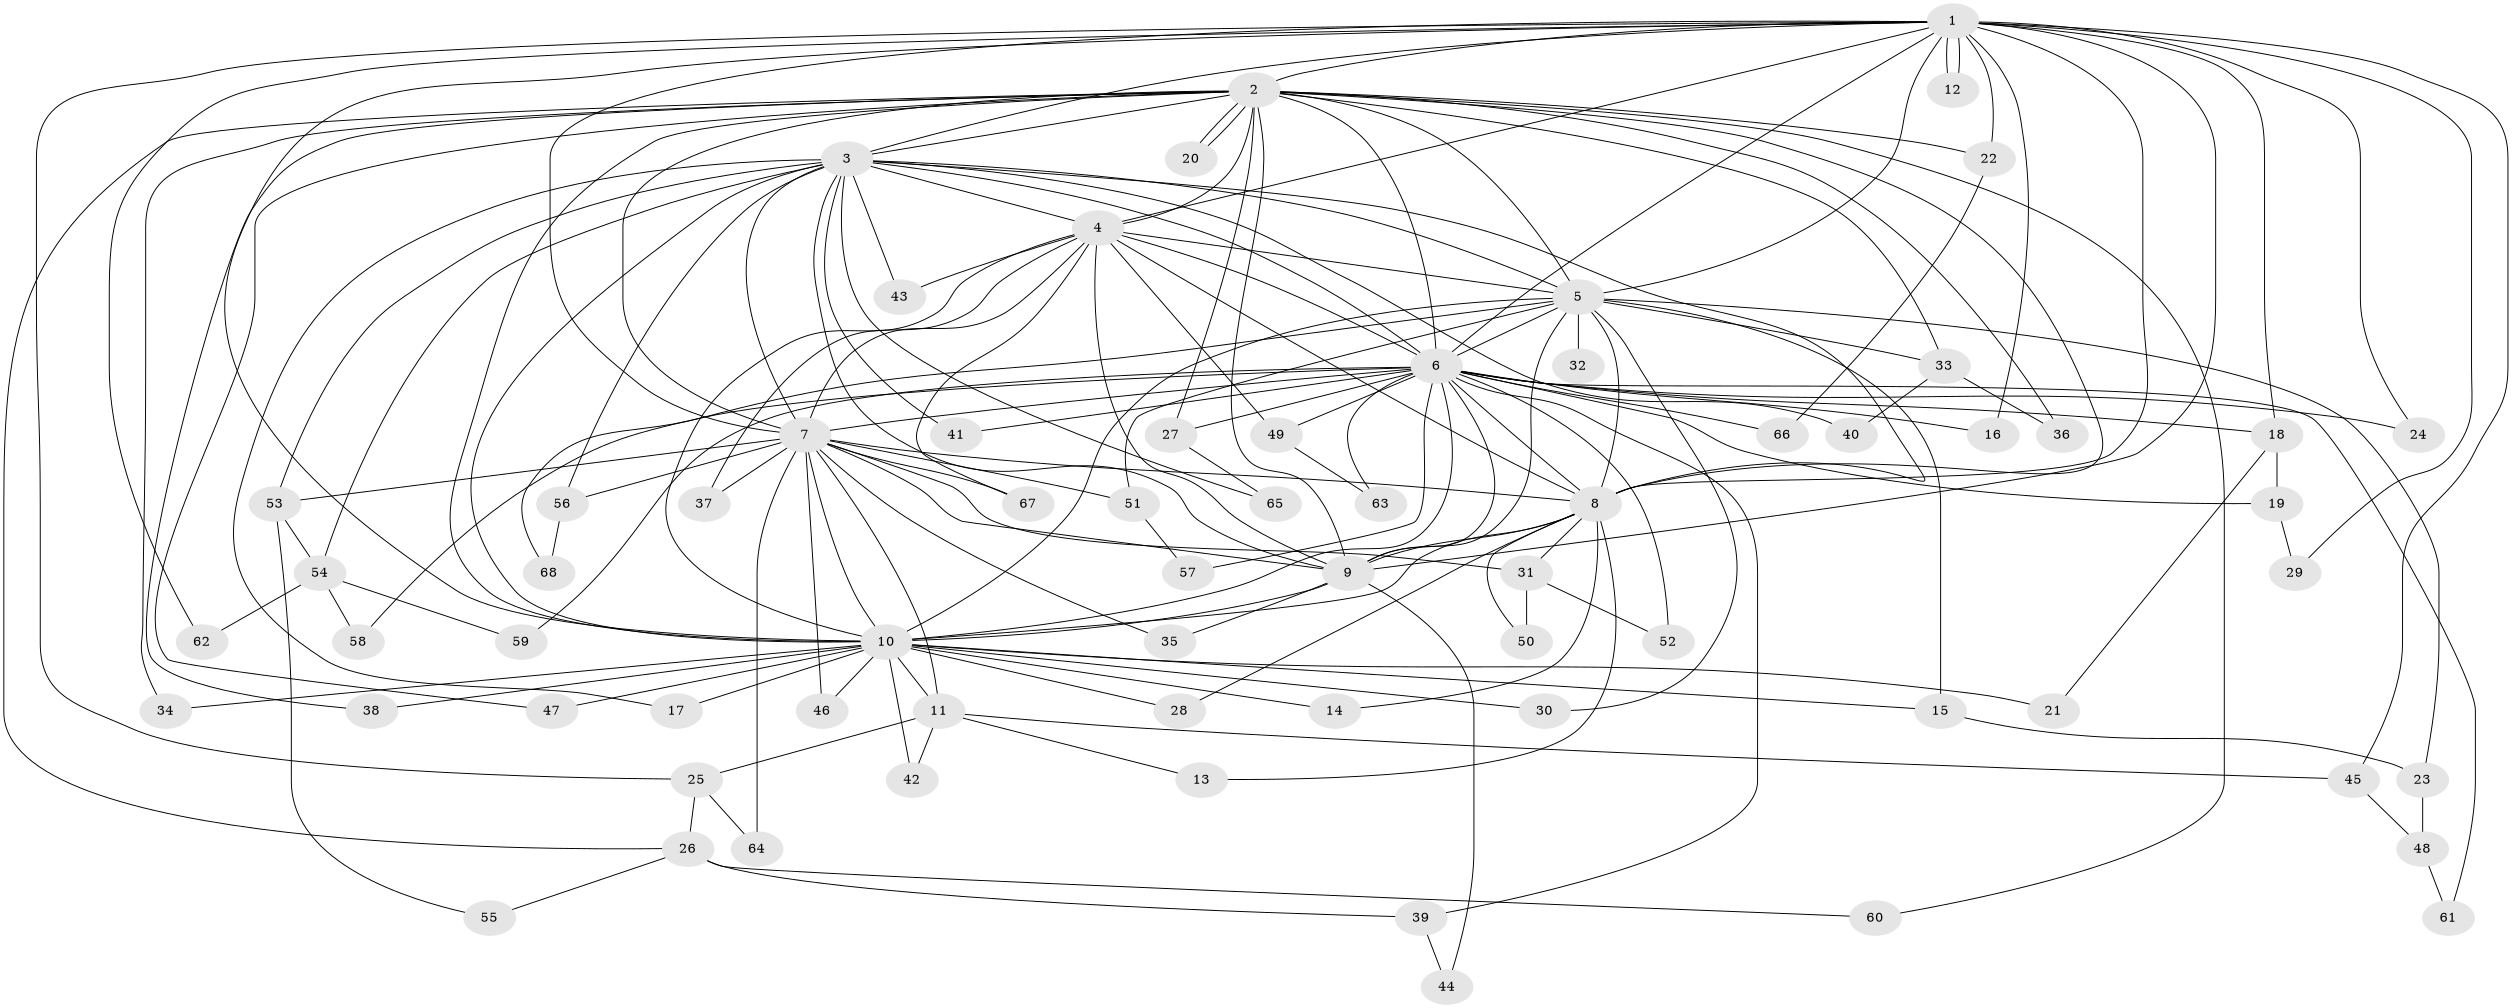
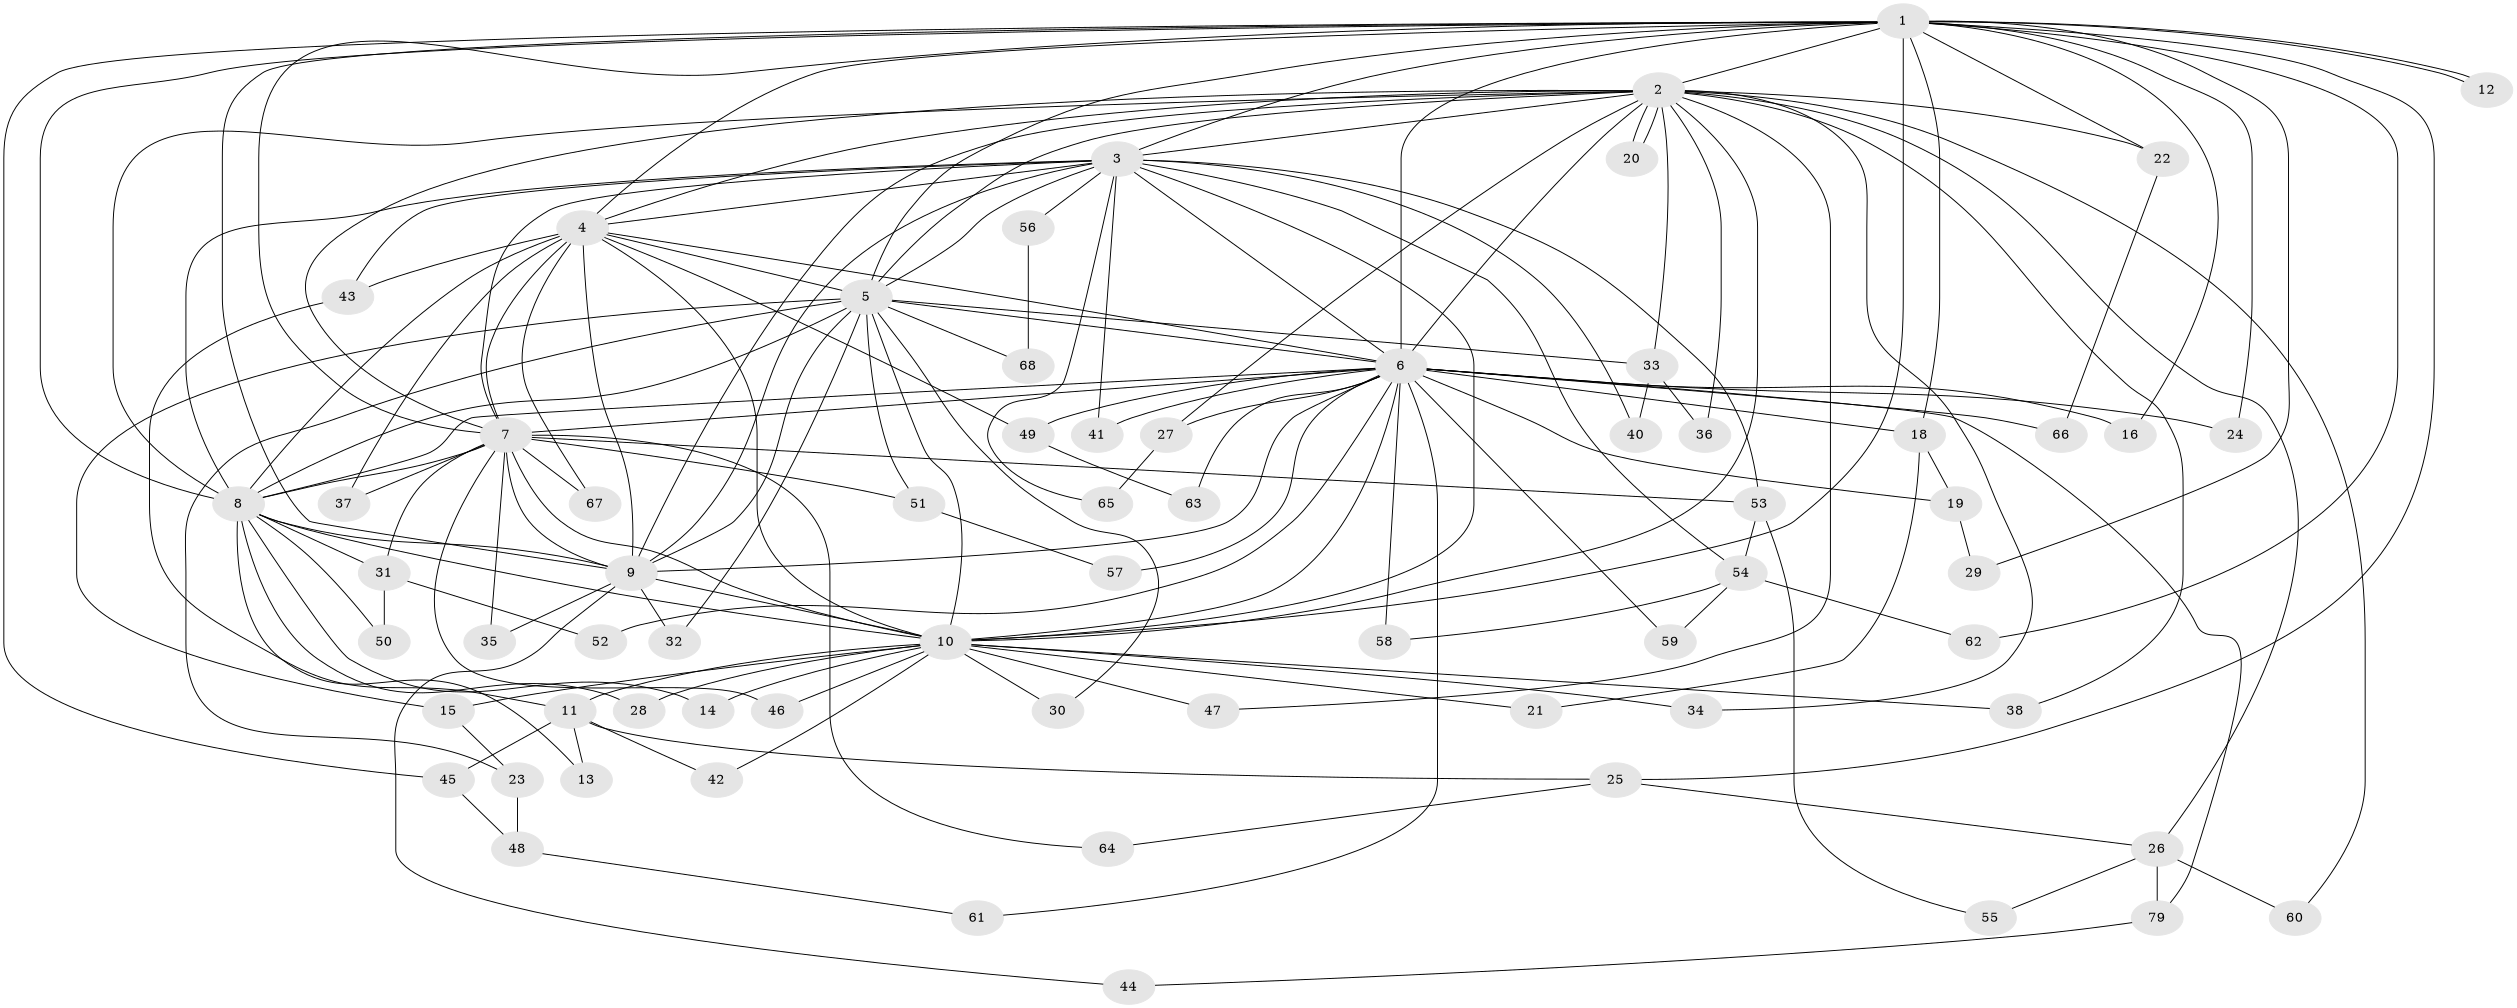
edge "7" -- "56": removed
edge "7" -- "11": now "43" -- "11"
edge "9" -- "32": added
node "17": removed
node "39": label "39" -> "79"
